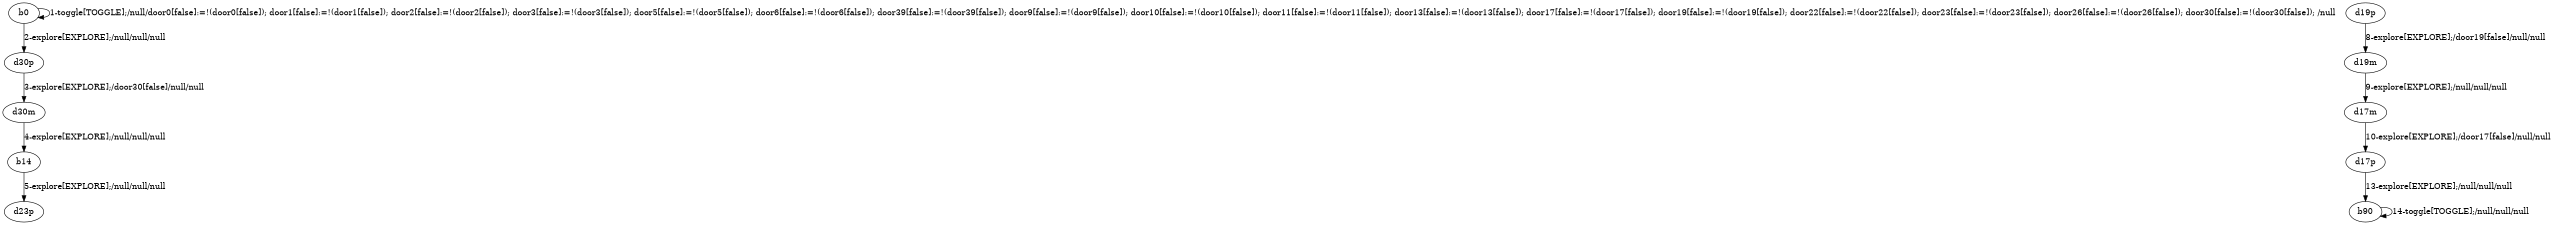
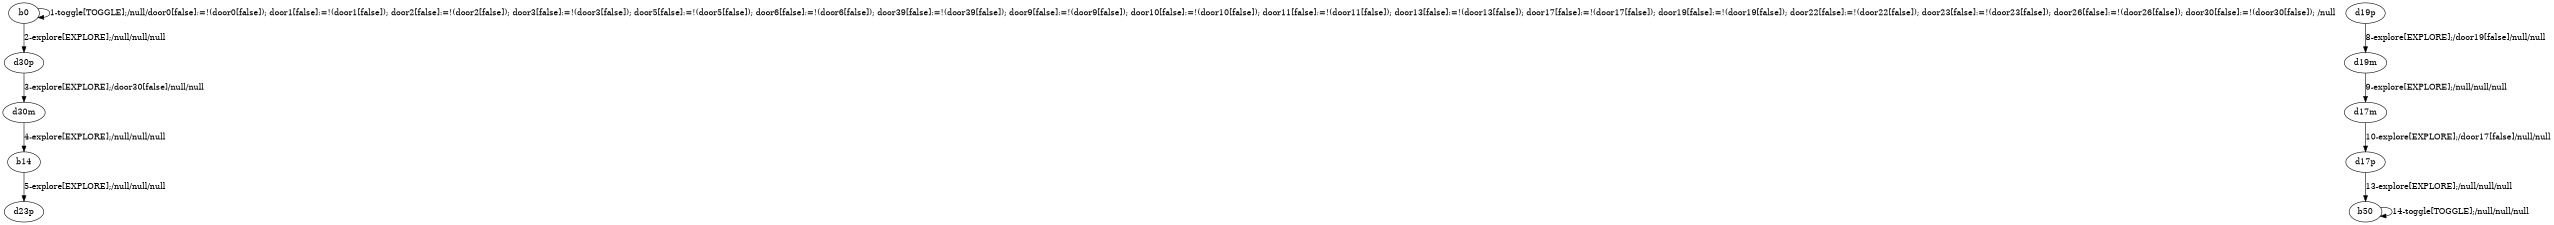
node "b90": label "b90" -> "b50"
